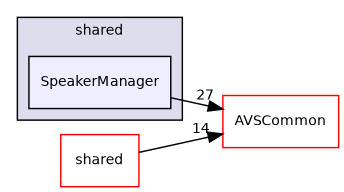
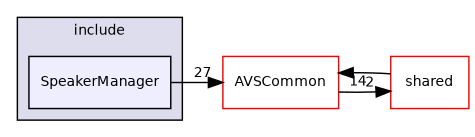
cluster "shared": label "shared" -> "include"
edge "AVSCommon" -> "shared": added
